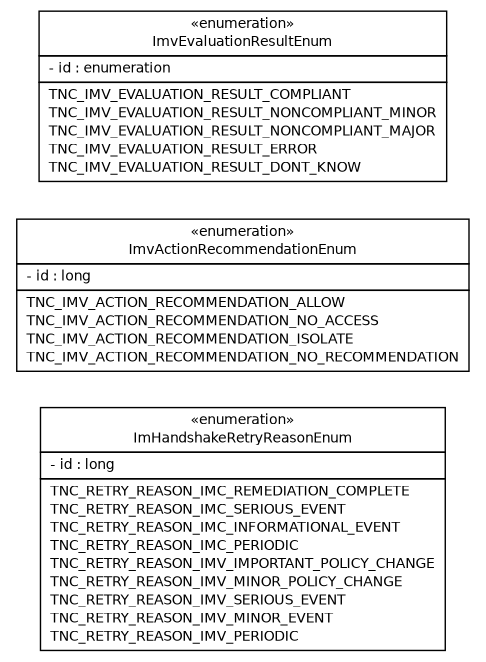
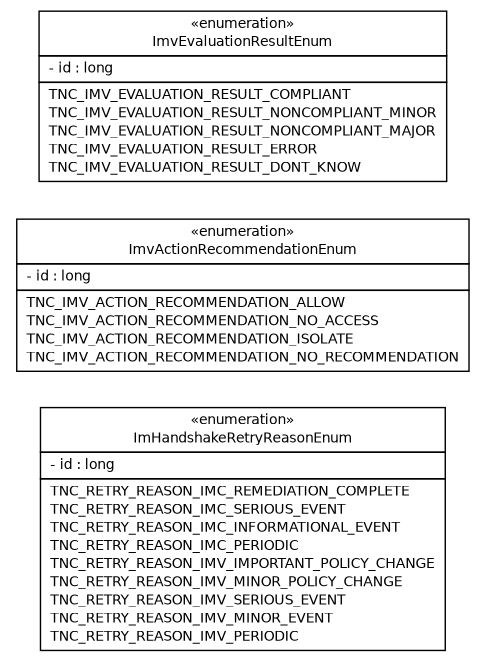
node "ImvEvaluationResultEnum": text "- id : enumeration" -> "- id : long"
